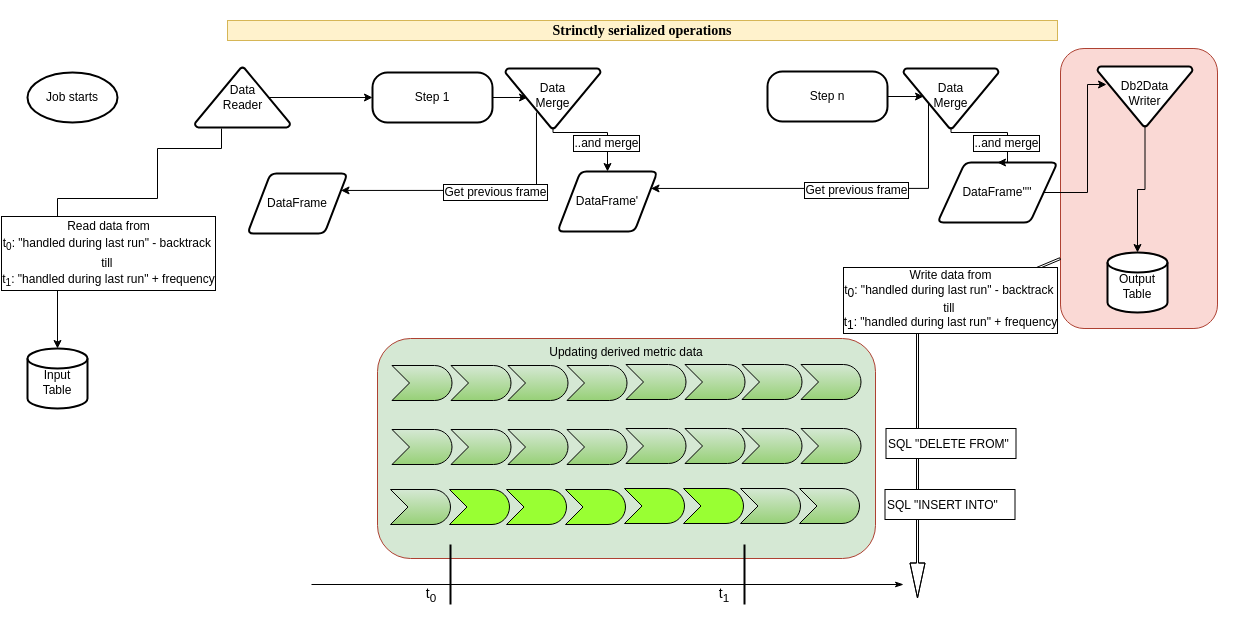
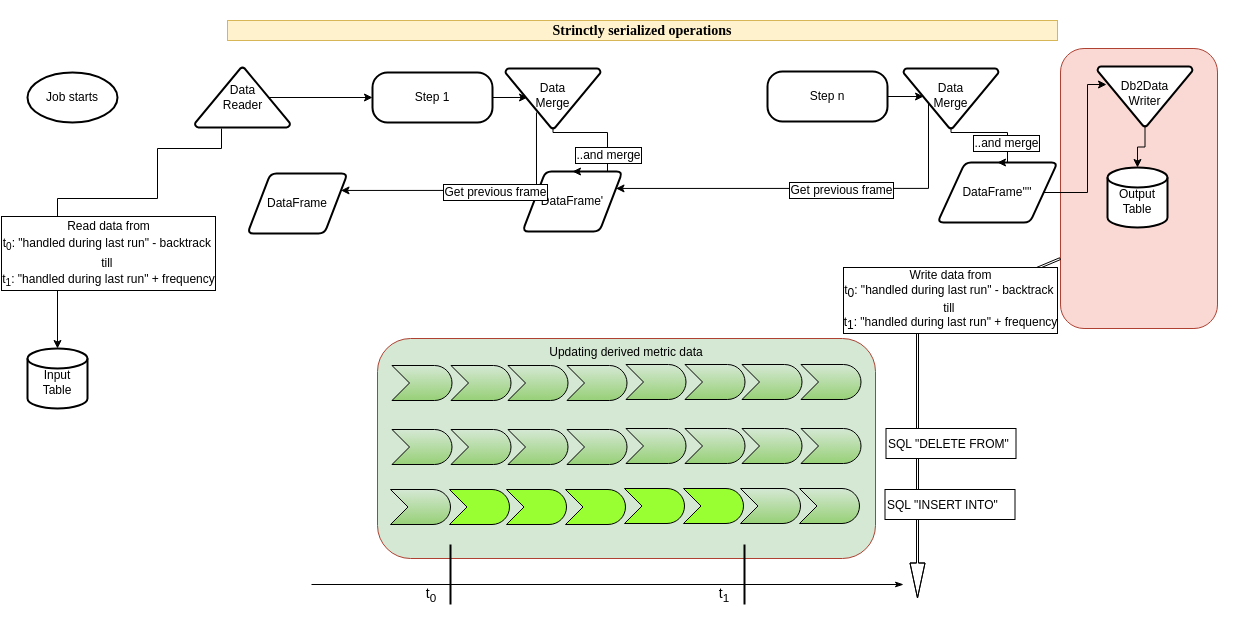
node "DataFrame'": moved (608, 202) -> (573, 202)
node "Output Table": moved (1138, 283) -> (1138, 198)
